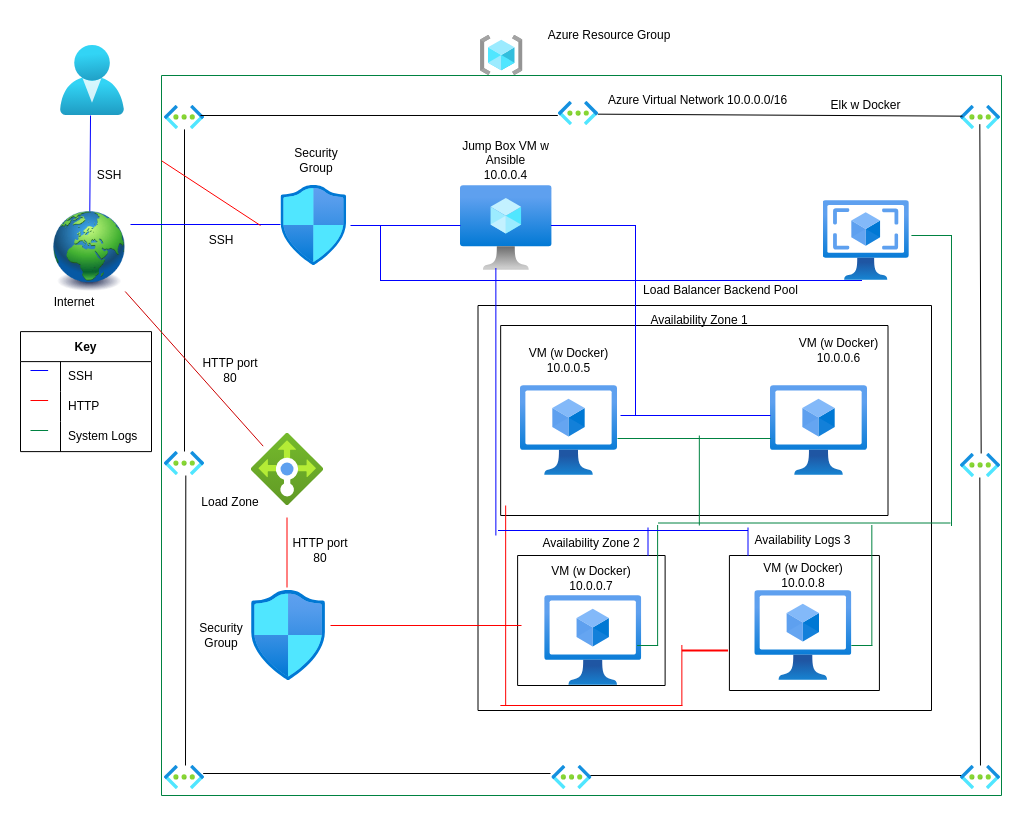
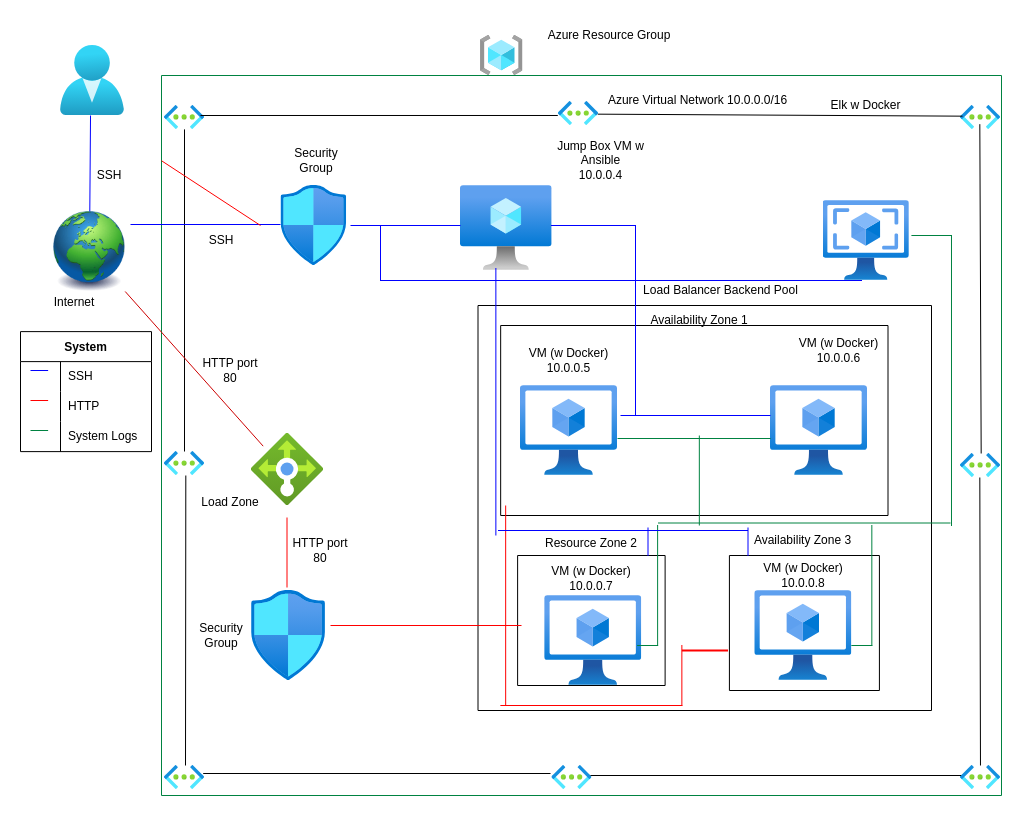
node "Jump Box VM w Ansible 10.0.0.4": moved (506, 161) -> (601, 161)
node "Key": label "Key" -> "System"
node "Availability Logs 3": label "Availability Logs 3" -> "Availability Zone 3"
node "Availability Zone 2": label "Availability Zone 2" -> "Resource Zone 2"
